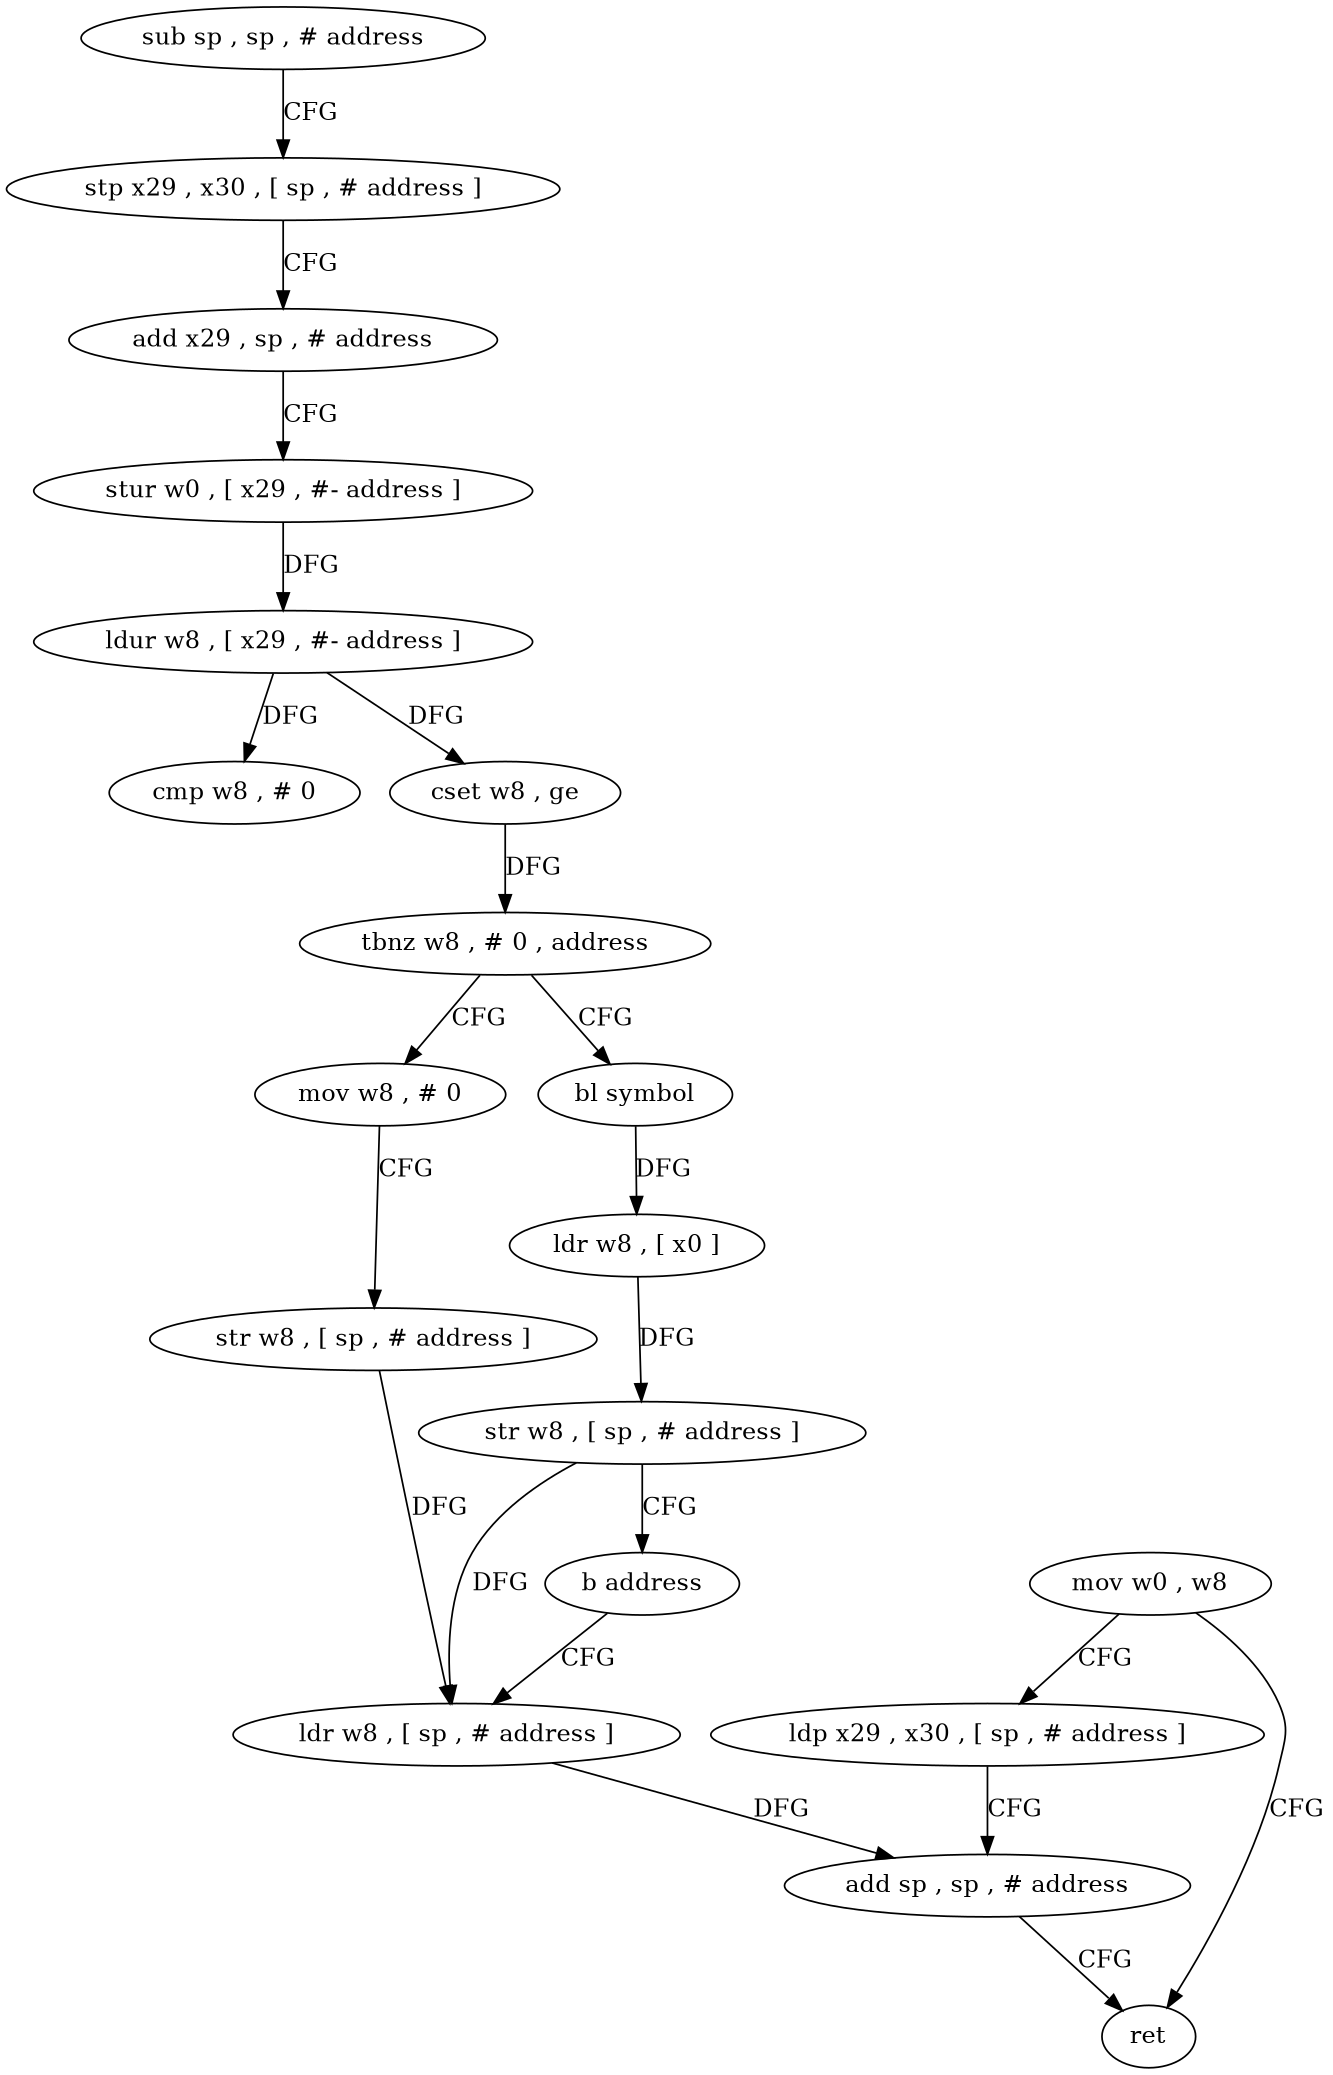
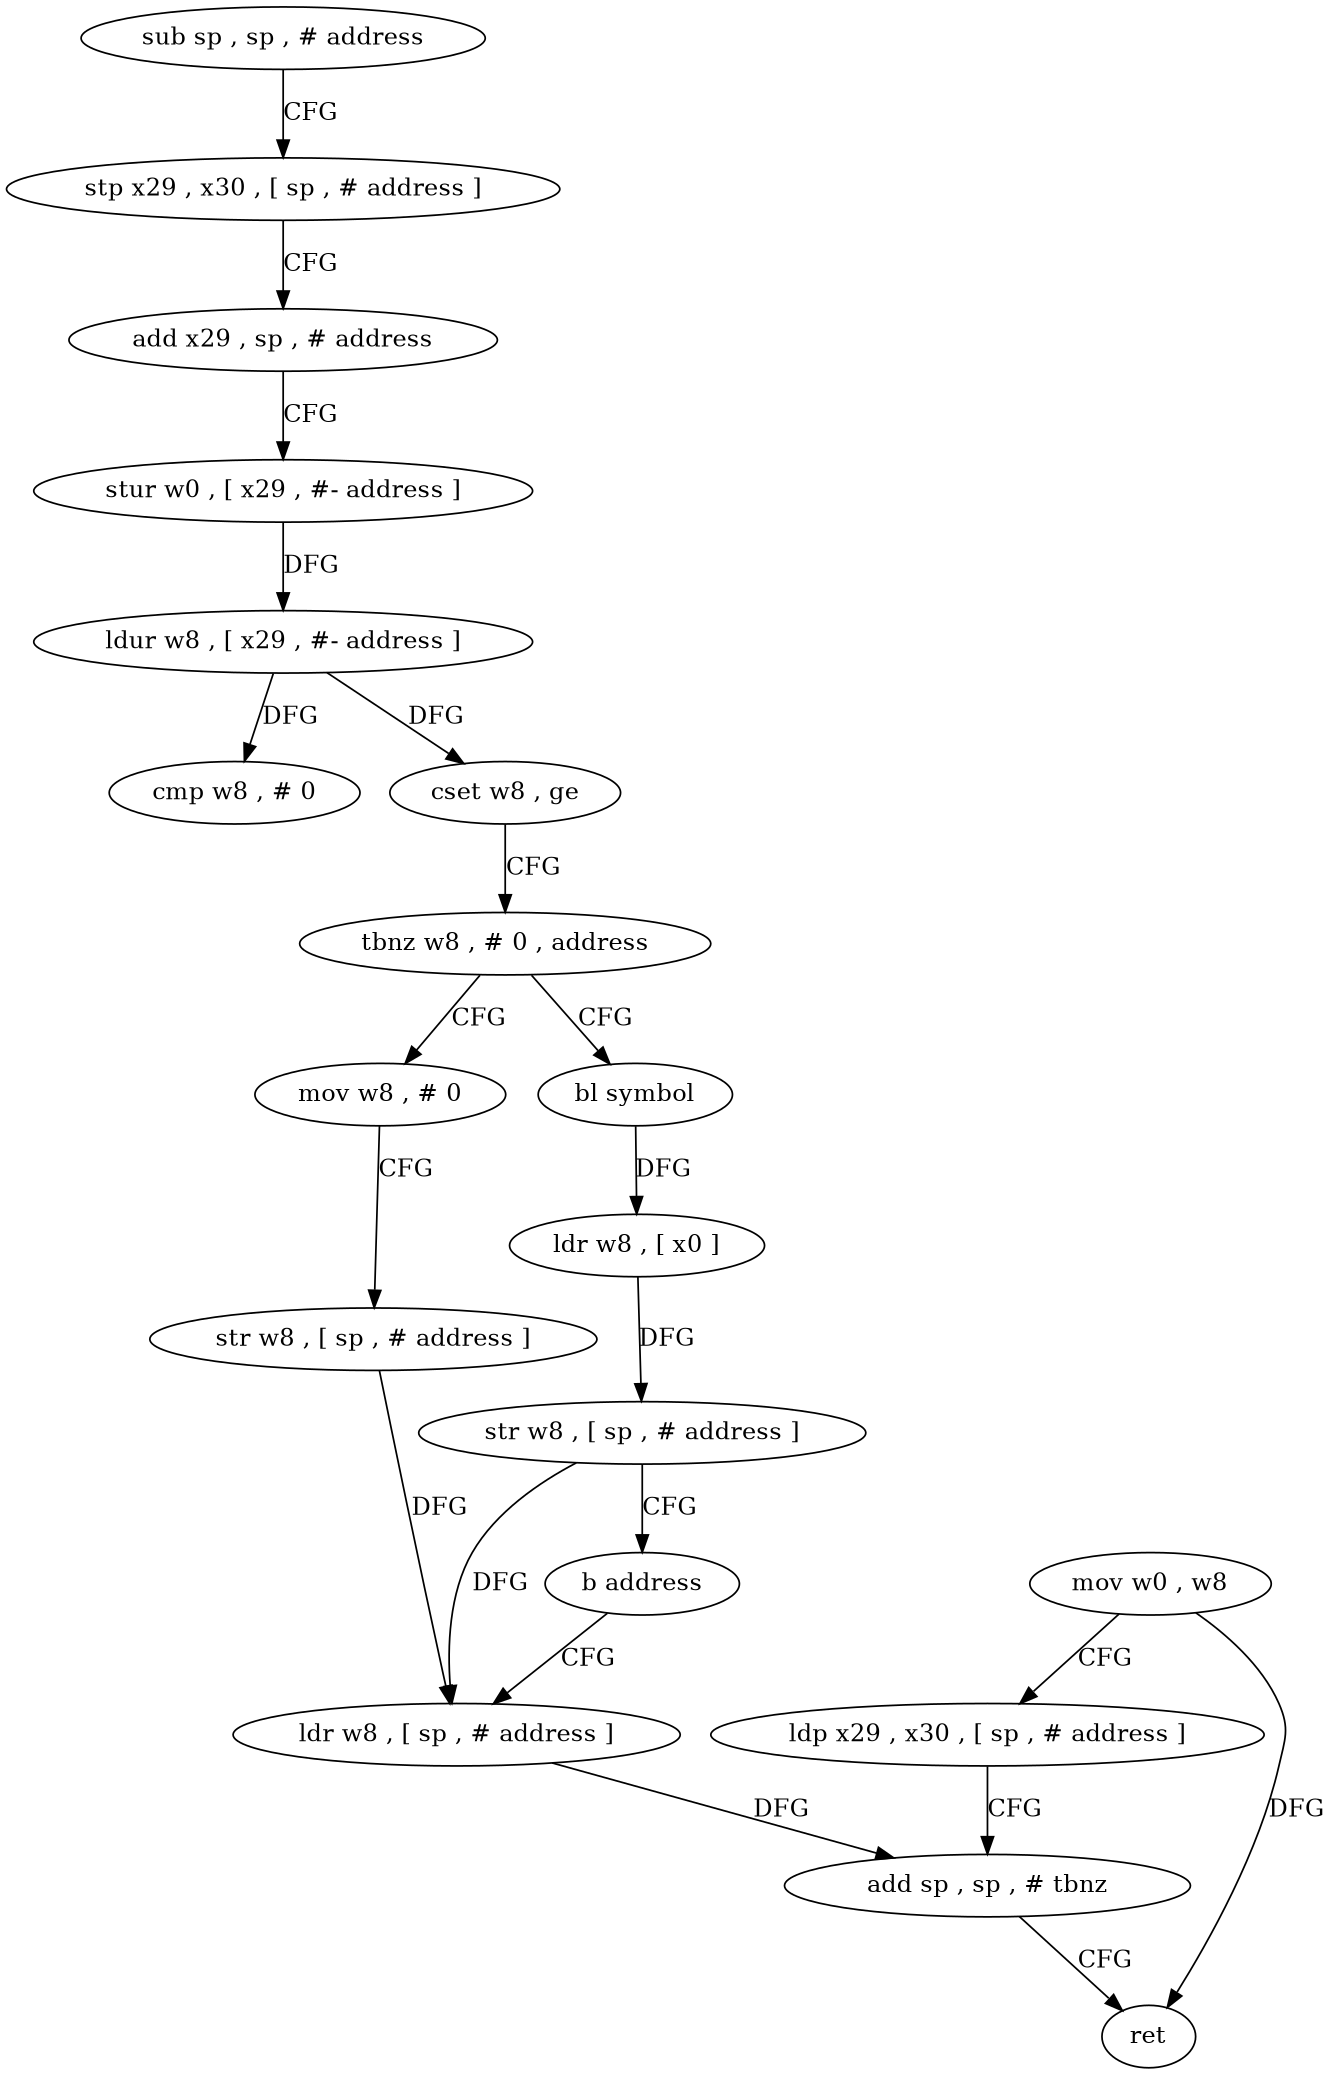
edge "cset w8 , ge" -> "tbnz w8 , # 0 , address": label "DFG" -> "CFG"
edge "mov w0 , w8" -> "ret": label "CFG" -> "DFG"
node "add sp , sp , # address": label "add sp , sp , # address" -> "add sp , sp , # tbnz"
